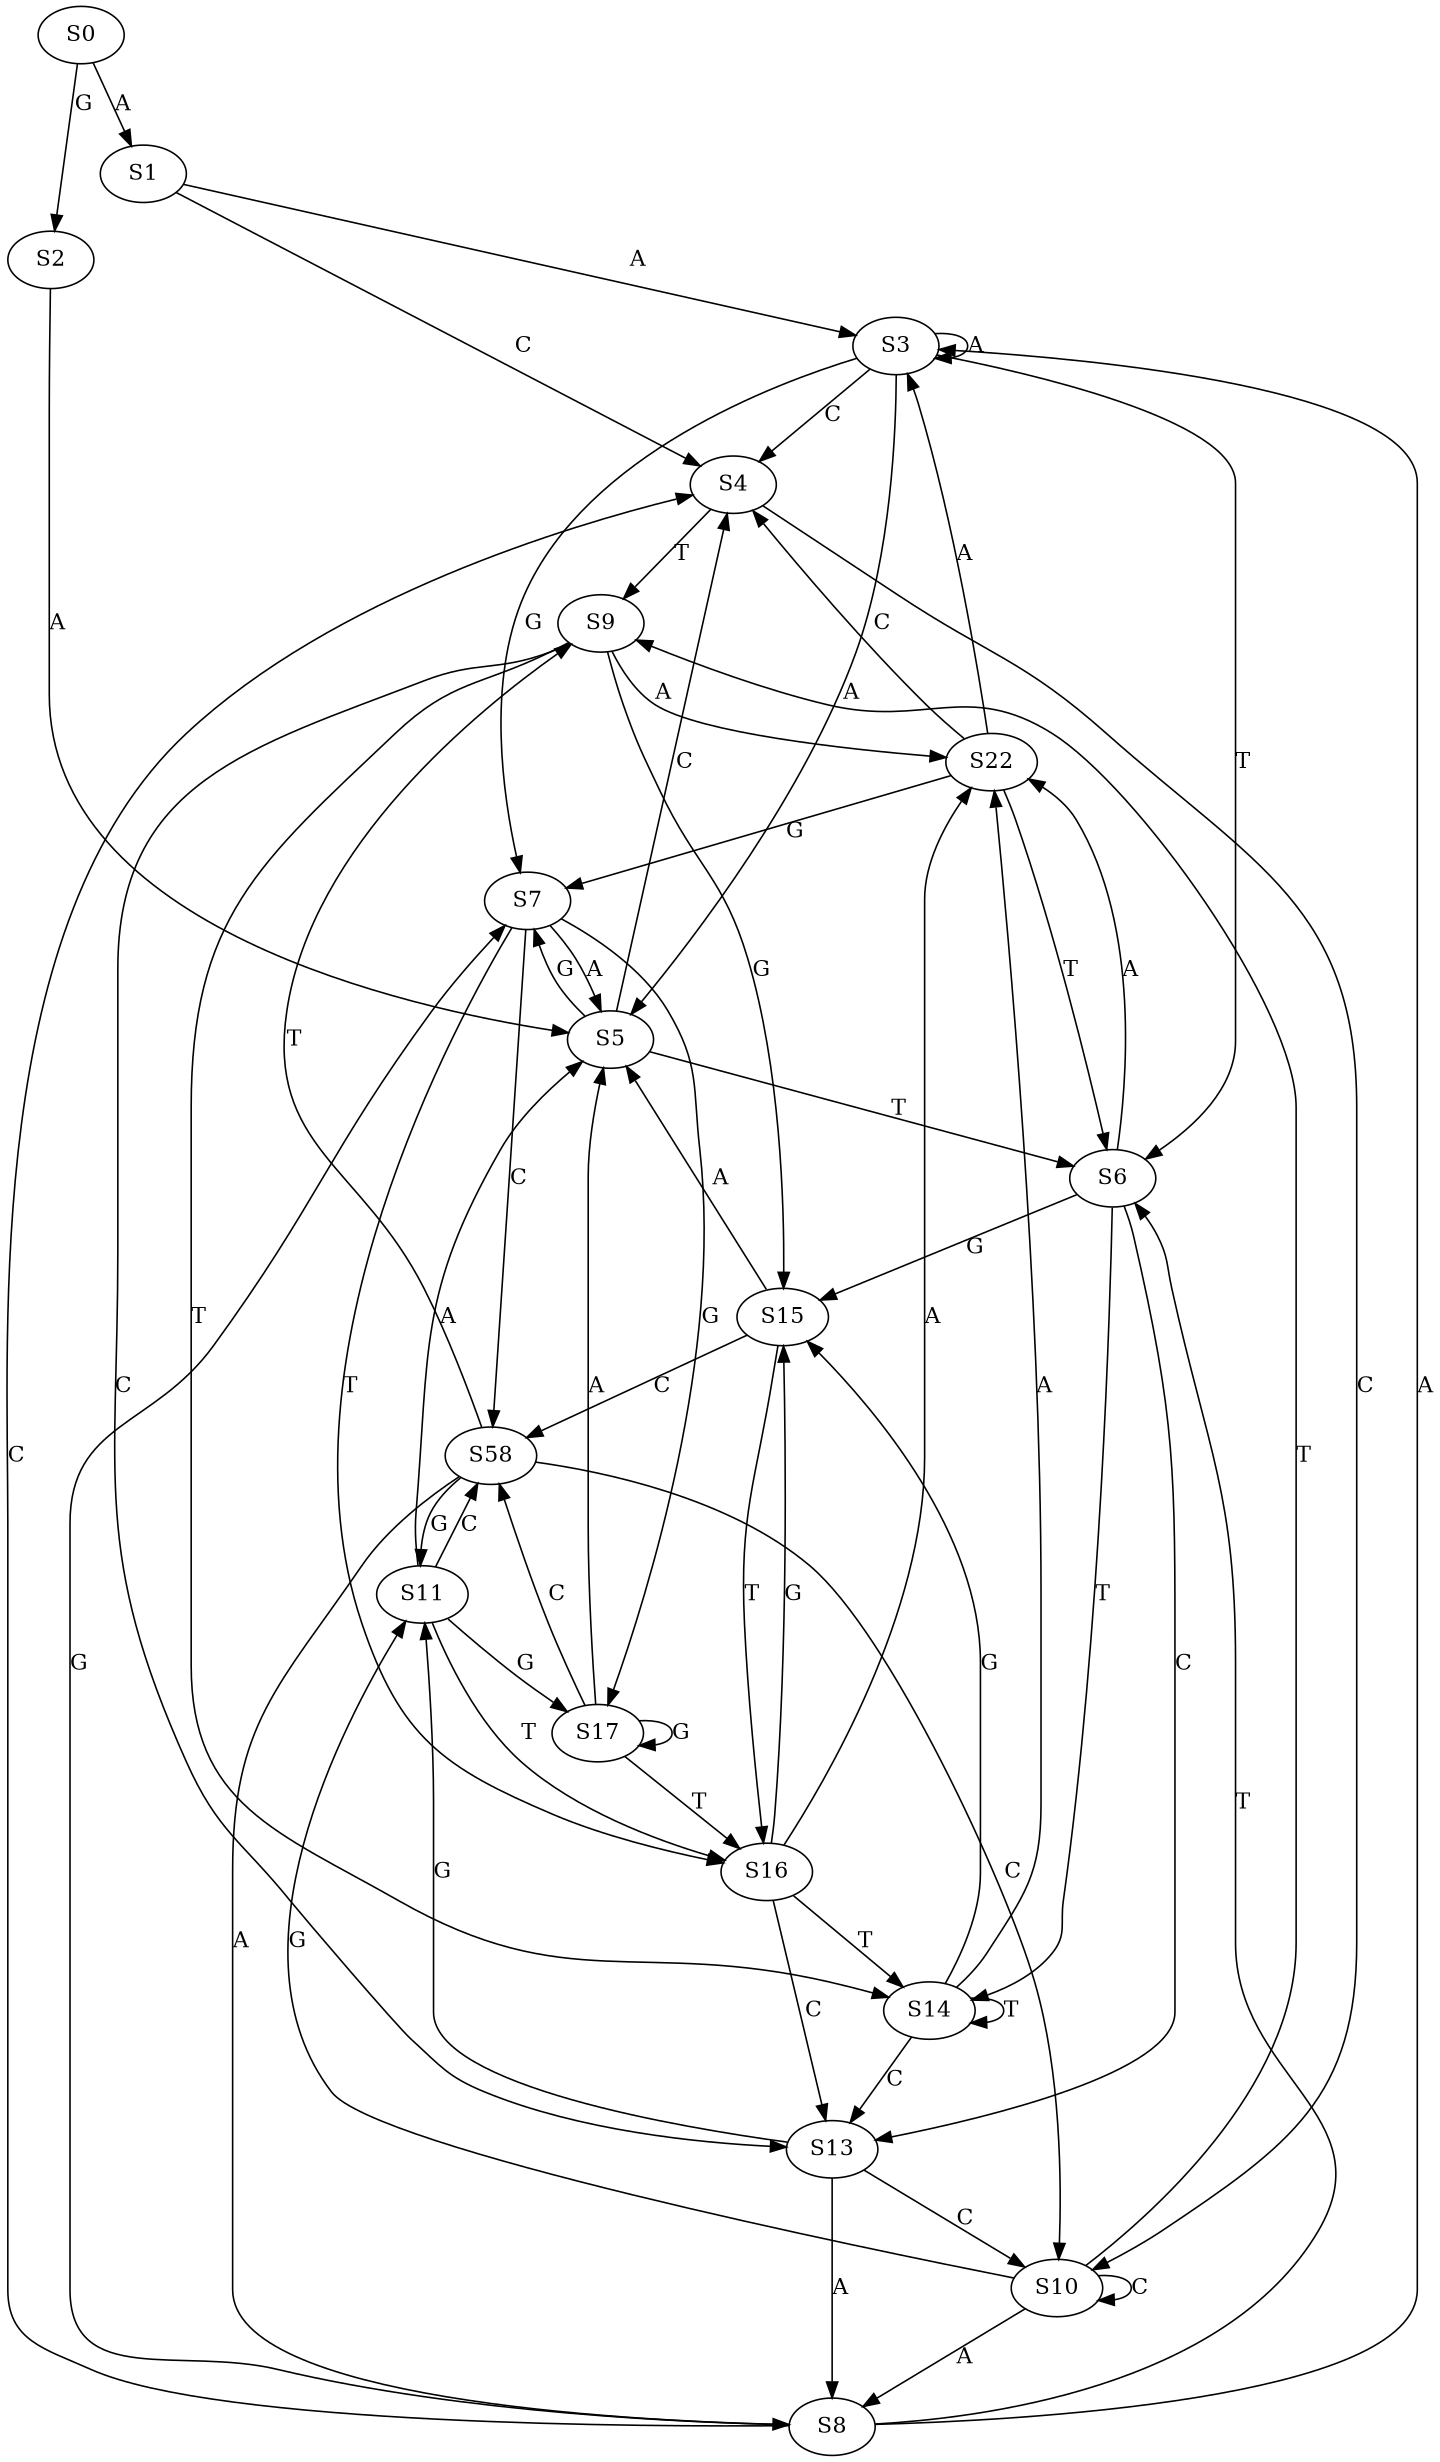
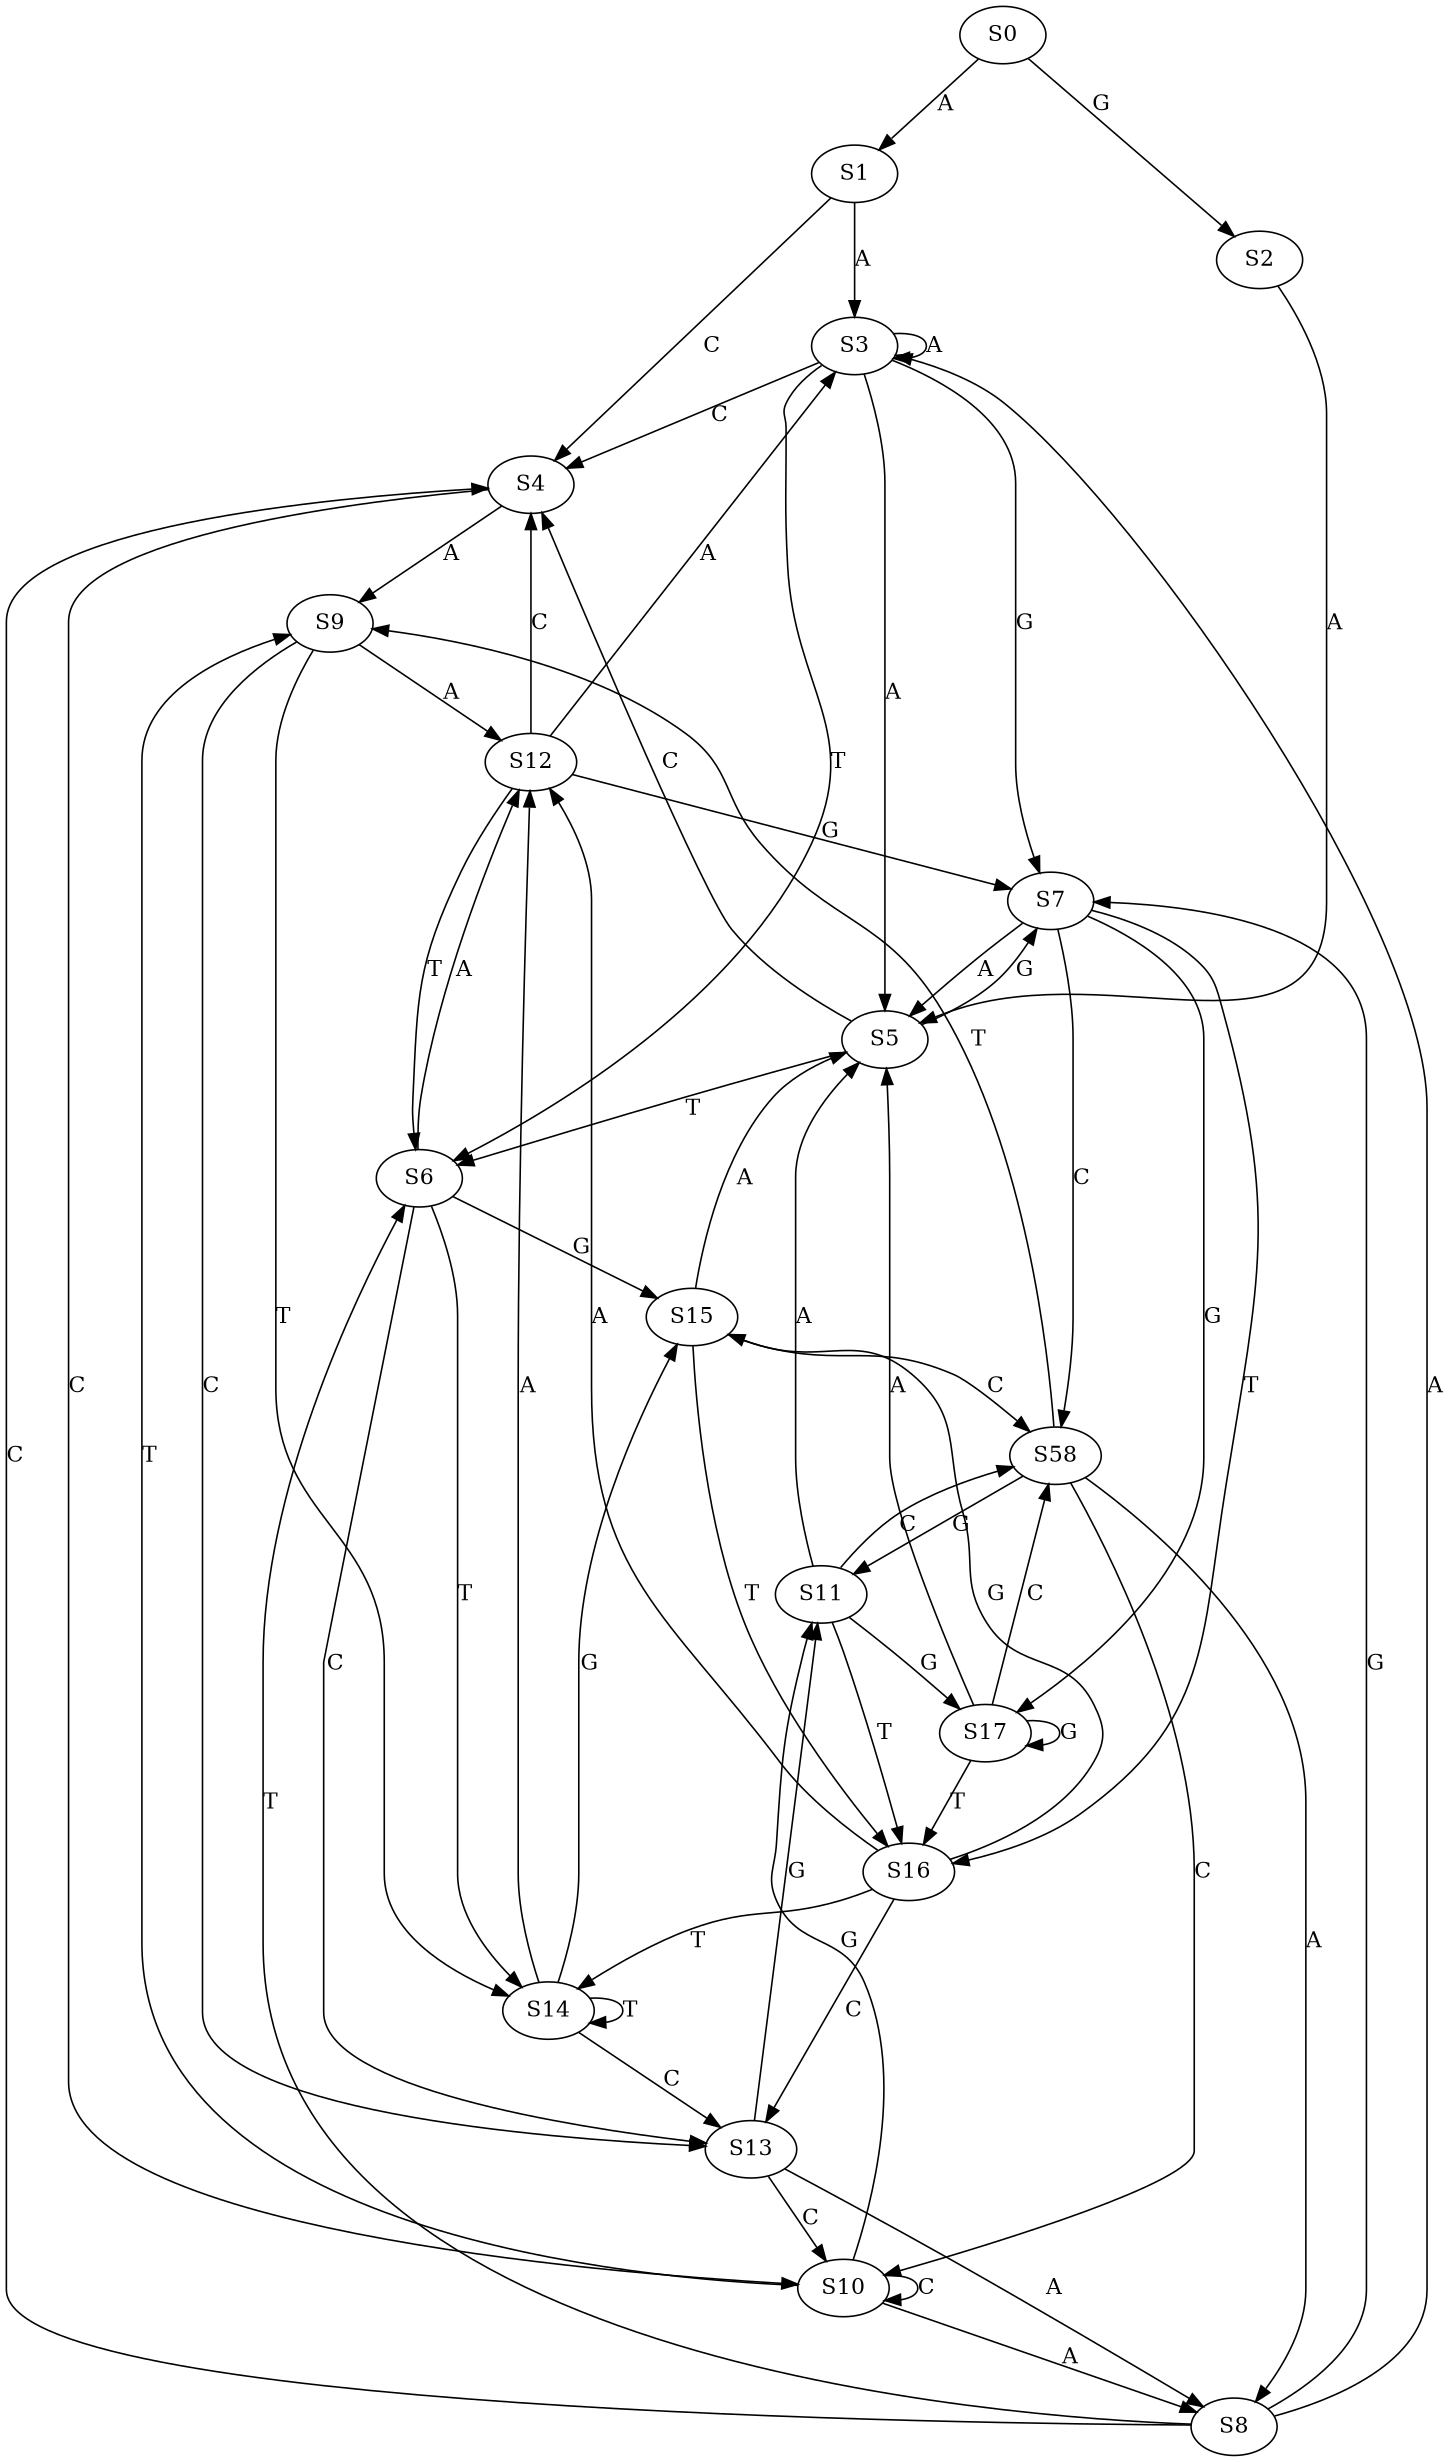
edge "S4" -> "S9": label "T" -> "A"
node "S22": label "S22" -> "S12"
edge "S9" -> "S15": removed, label "G"
